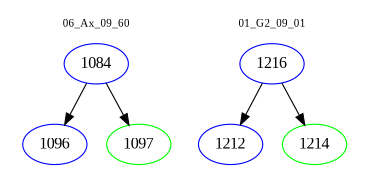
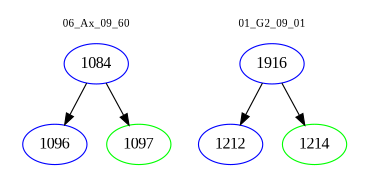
node "1216": label "1216" -> "1916"
